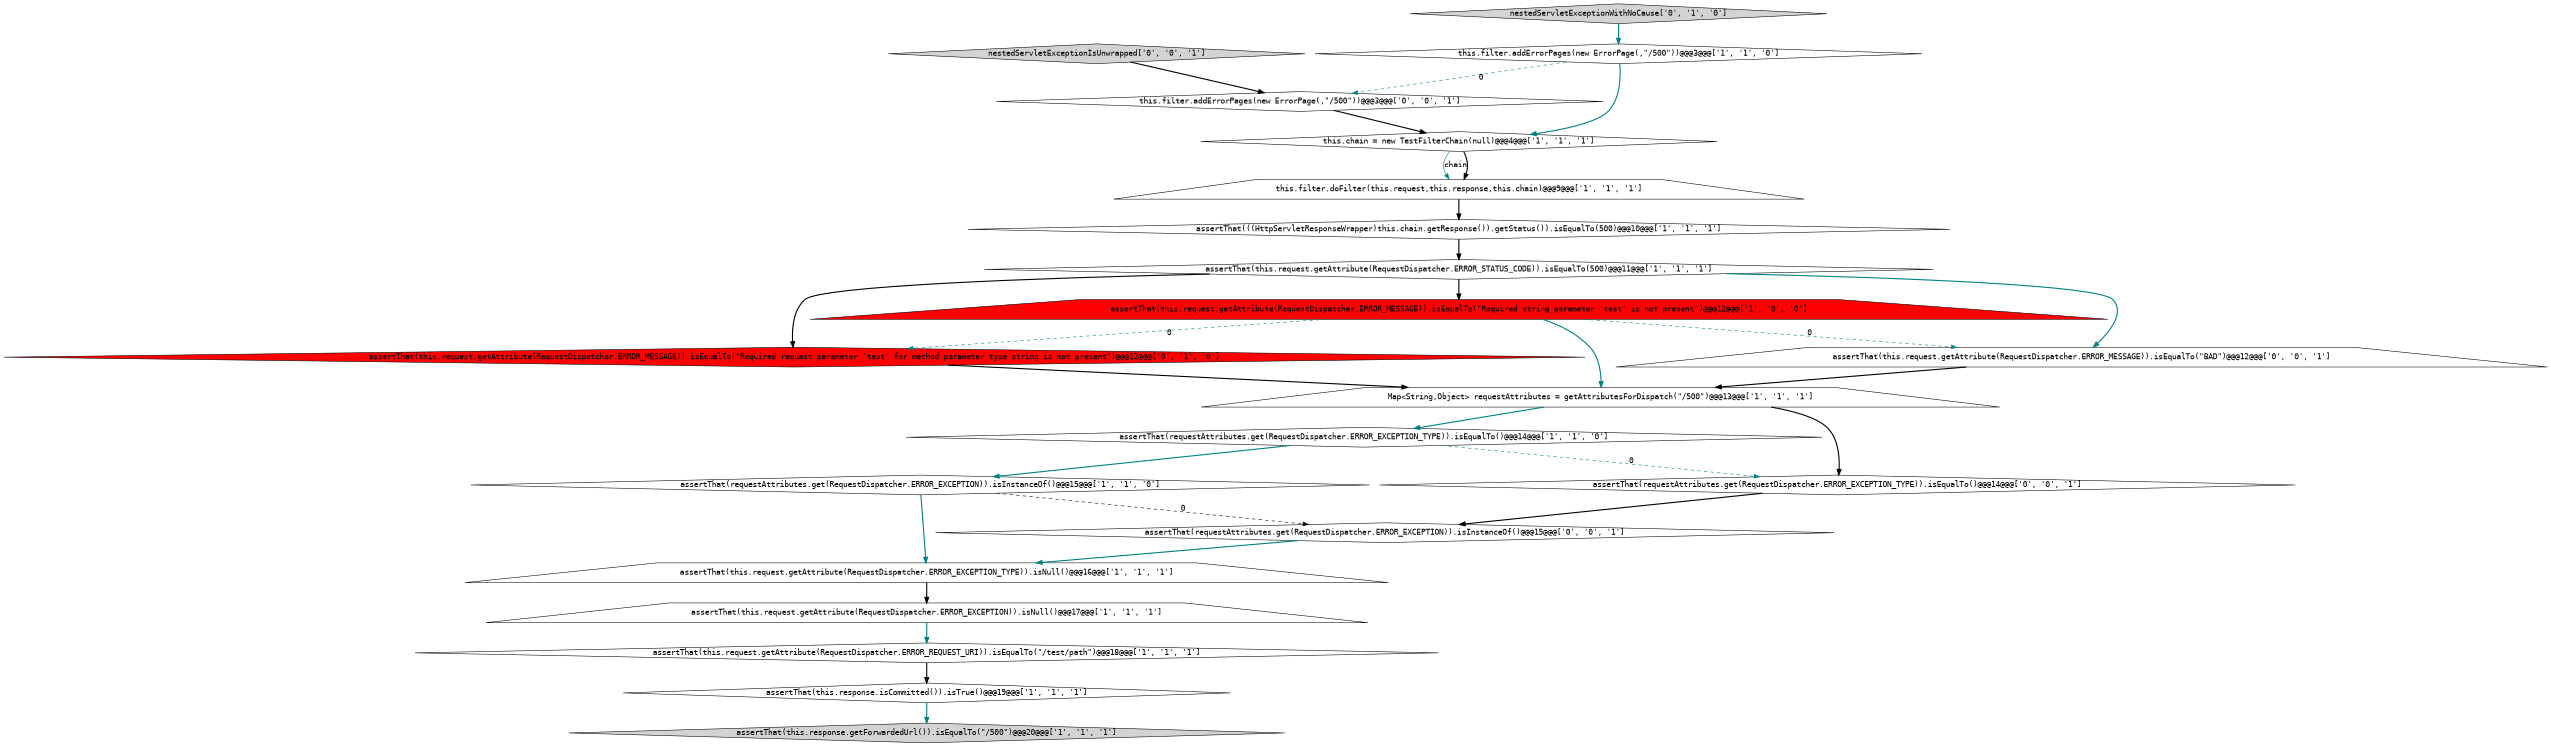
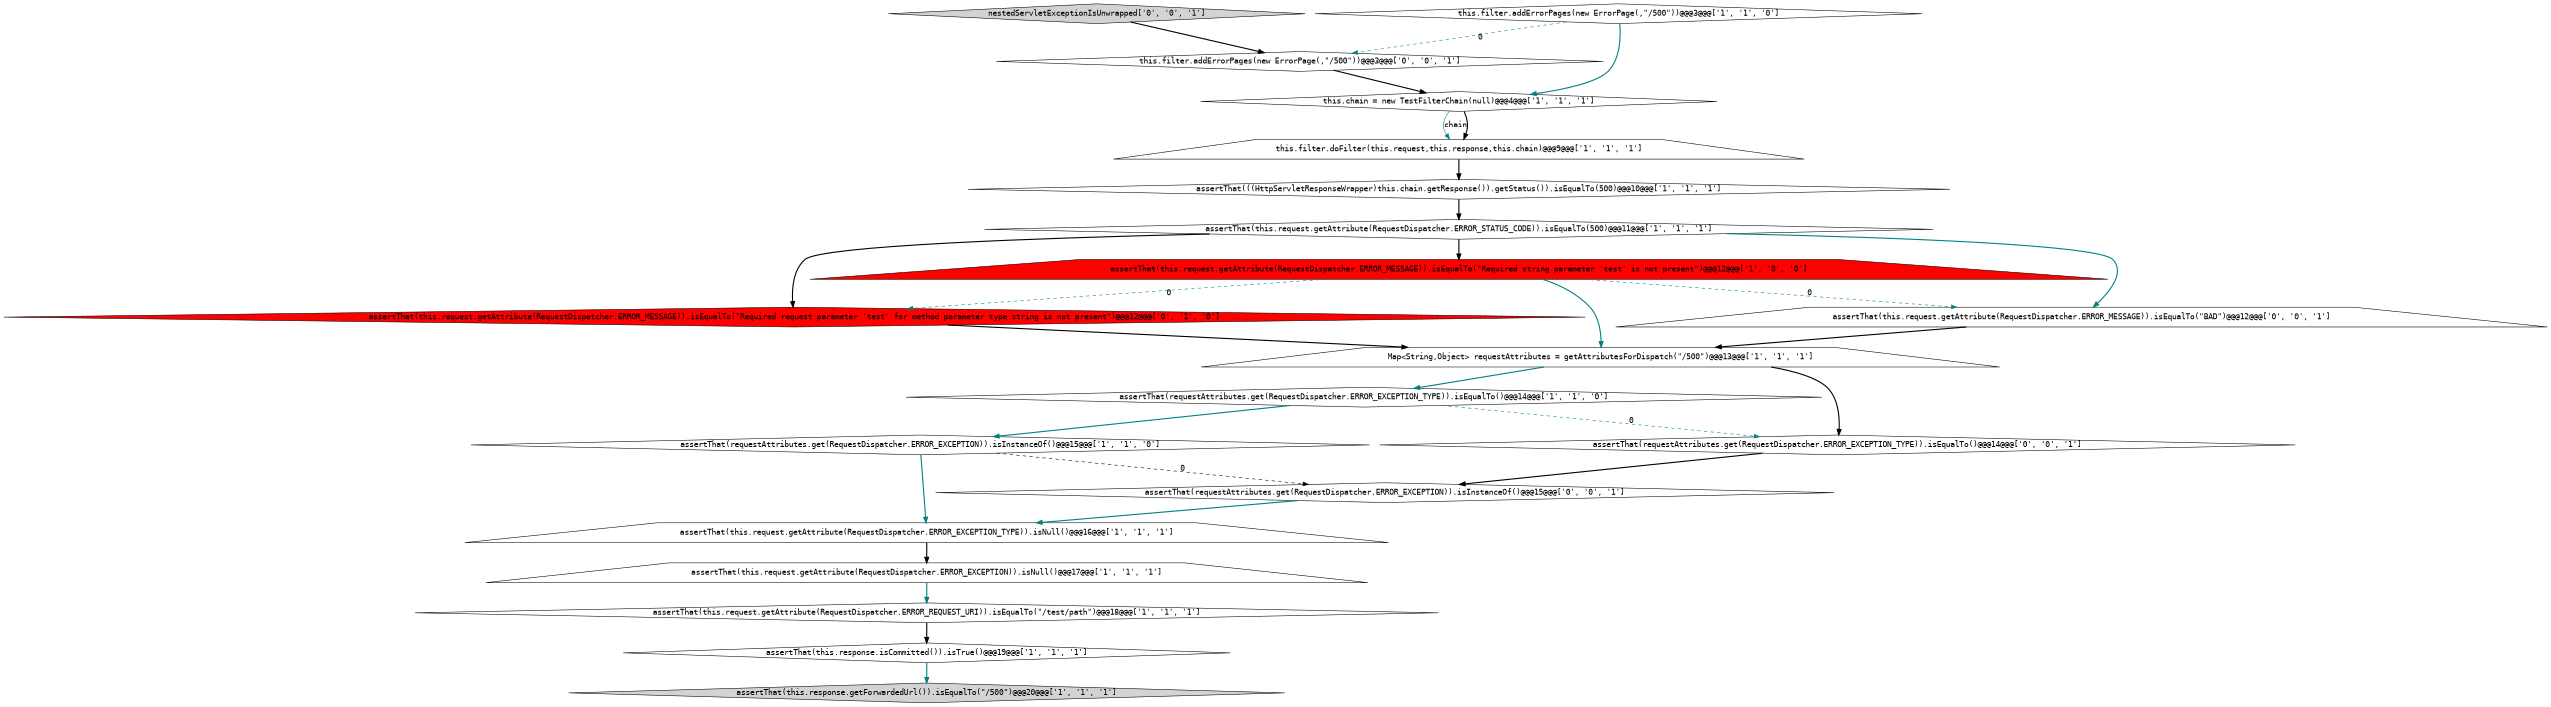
node "nestedServletExceptionWithNoCause['0', '1', '0']": removed
